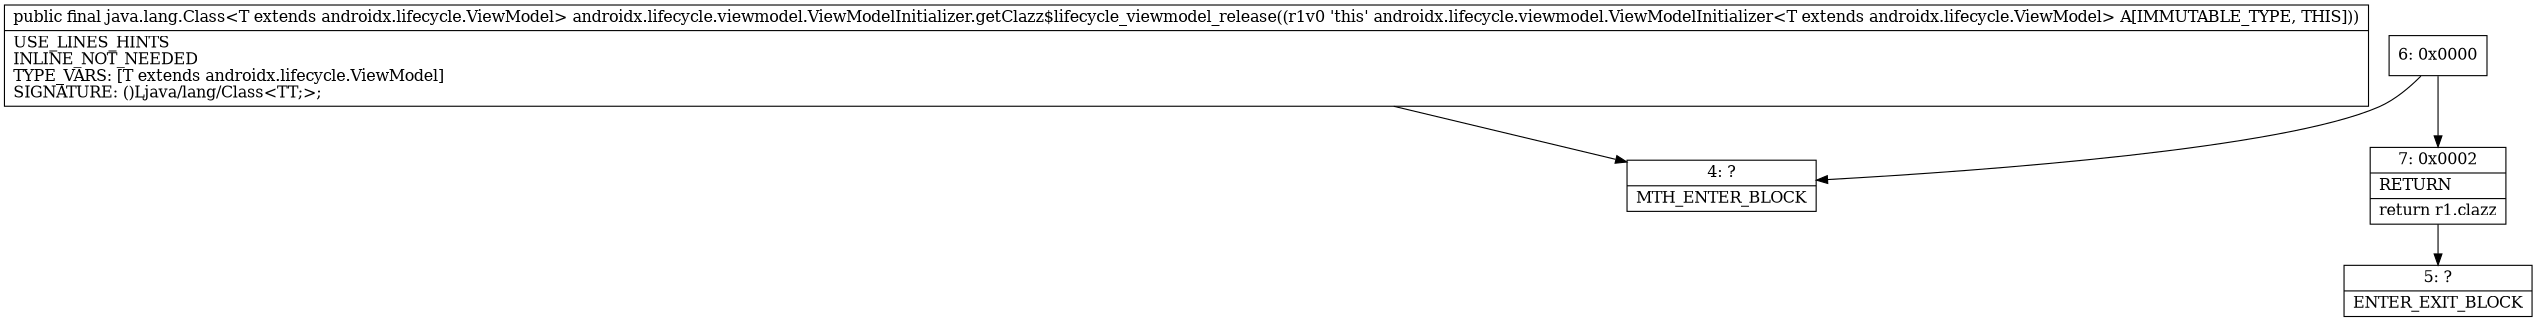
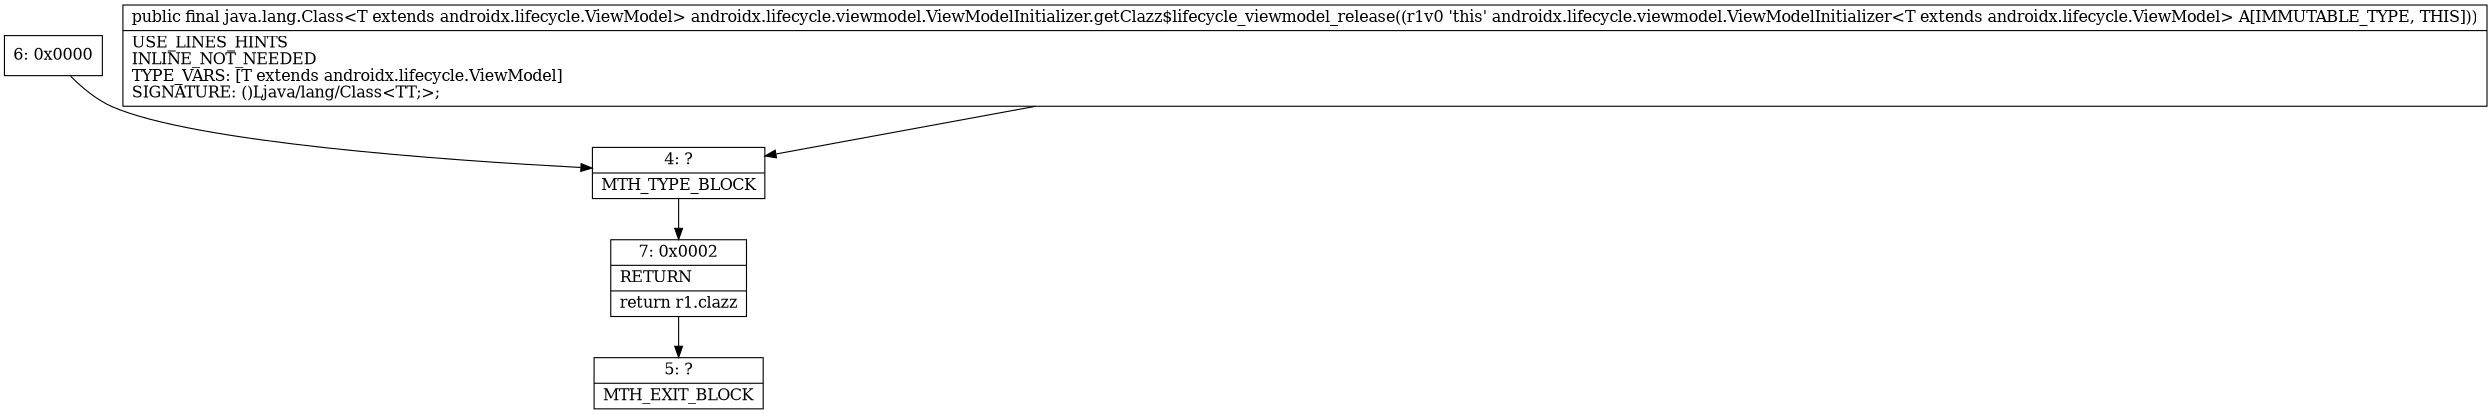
edge "6: 0x0000" -> "7: 0x0002": now "4: ?" -> "7: 0x0002"
node "4: ?": text "MTH_ENTER_BLOCK" -> "MTH_TYPE_BLOCK"
node "5: ?": text "ENTER_EXIT_BLOCK" -> "MTH_EXIT_BLOCK"
